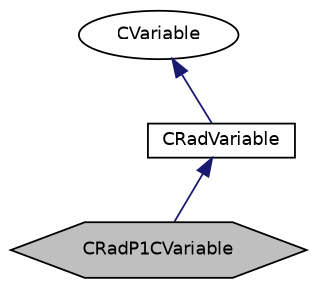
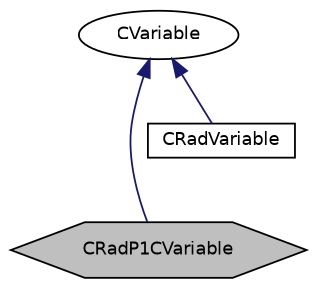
edge "CRadP1CVariable" -> "CRadVariable": now "CRadP1CVariable" -> "CVariable"
